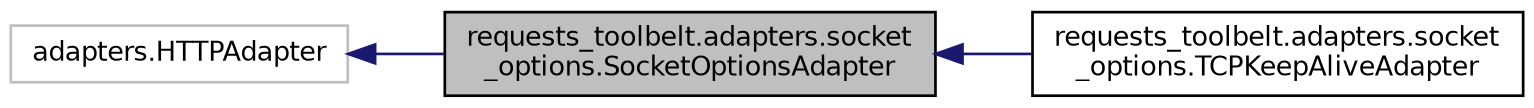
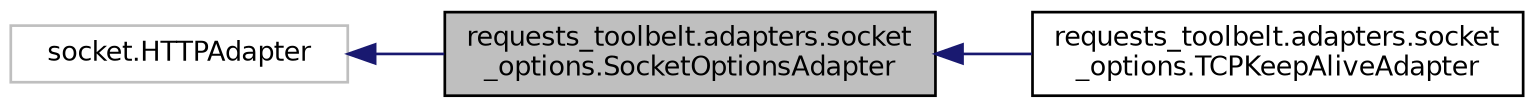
node "adapters.HTTPAdapter": label "adapters.HTTPAdapter" -> "socket.HTTPAdapter"
